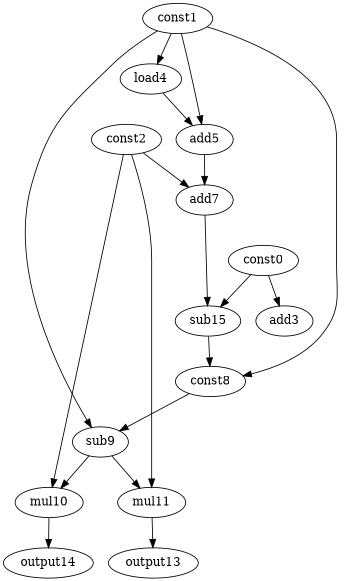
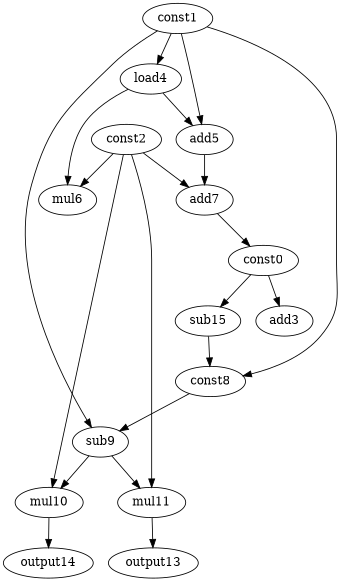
node "mul6": added
edge "add7" -> "sub15": now "add7" -> "const0"
